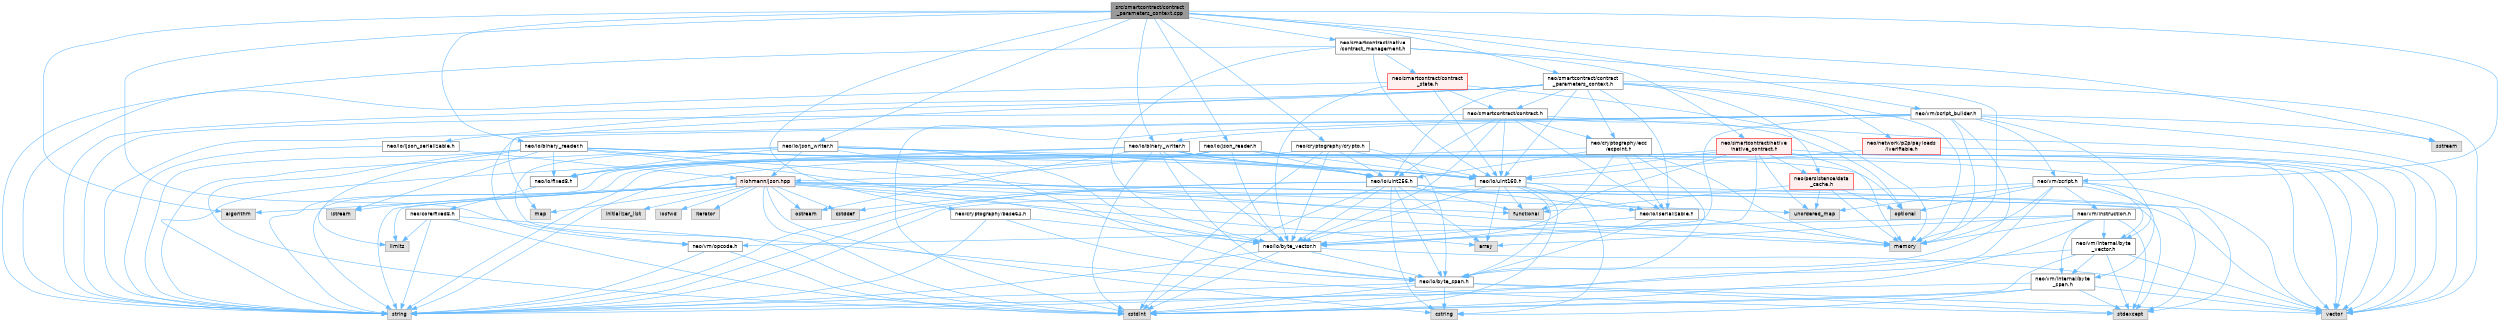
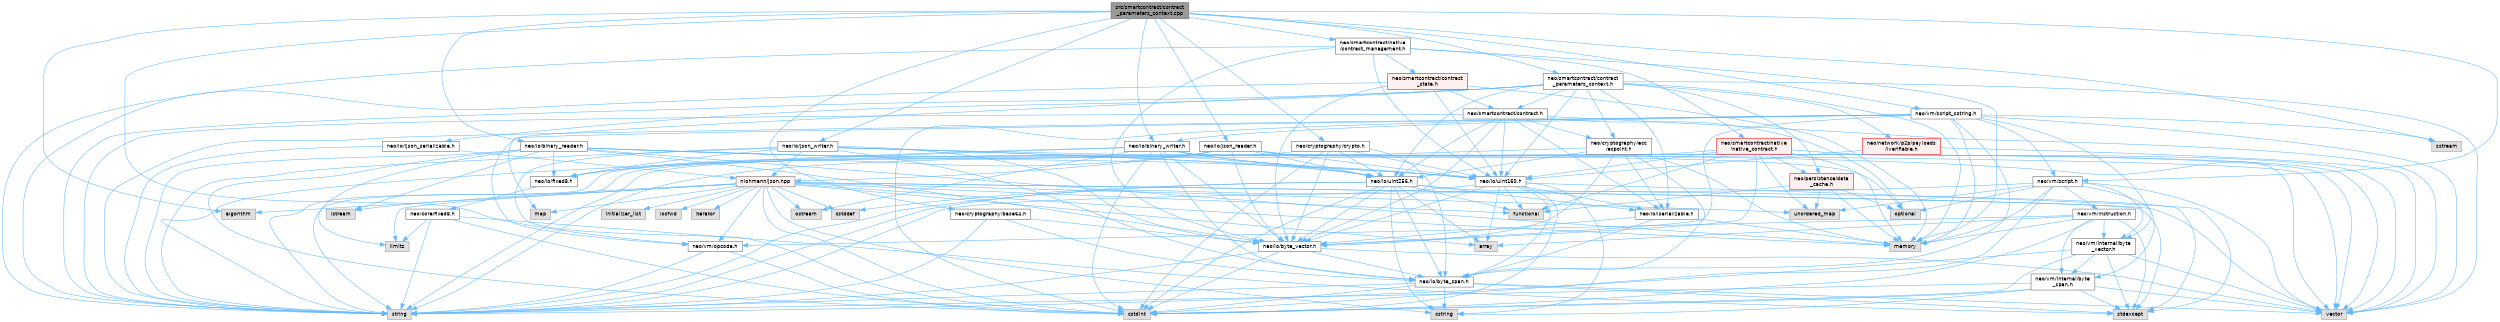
node "neo/vm/script_builder.h": label "neo/vm/script_builder.h" -> "neo/vm/script_cstring.h"
edge "nlohmann/json.hpp" -> "string": now "nlohmann/json.hpp" -> "neo/vm/opcode.h"
